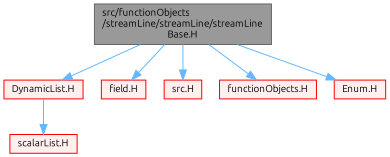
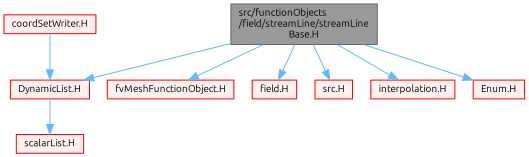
node "coordSetWriter.H": added
node "src/functionObjects /streamLine/streamLine/streamLine Base.H": label "src/functionObjects /streamLine/streamLine/streamLine Base.H" -> "src/functionObjects /field/streamLine/streamLine Base.H"
node "fvMeshFunctionObject.H": added
node "functionObjects.H": label "functionObjects.H" -> "interpolation.H"
